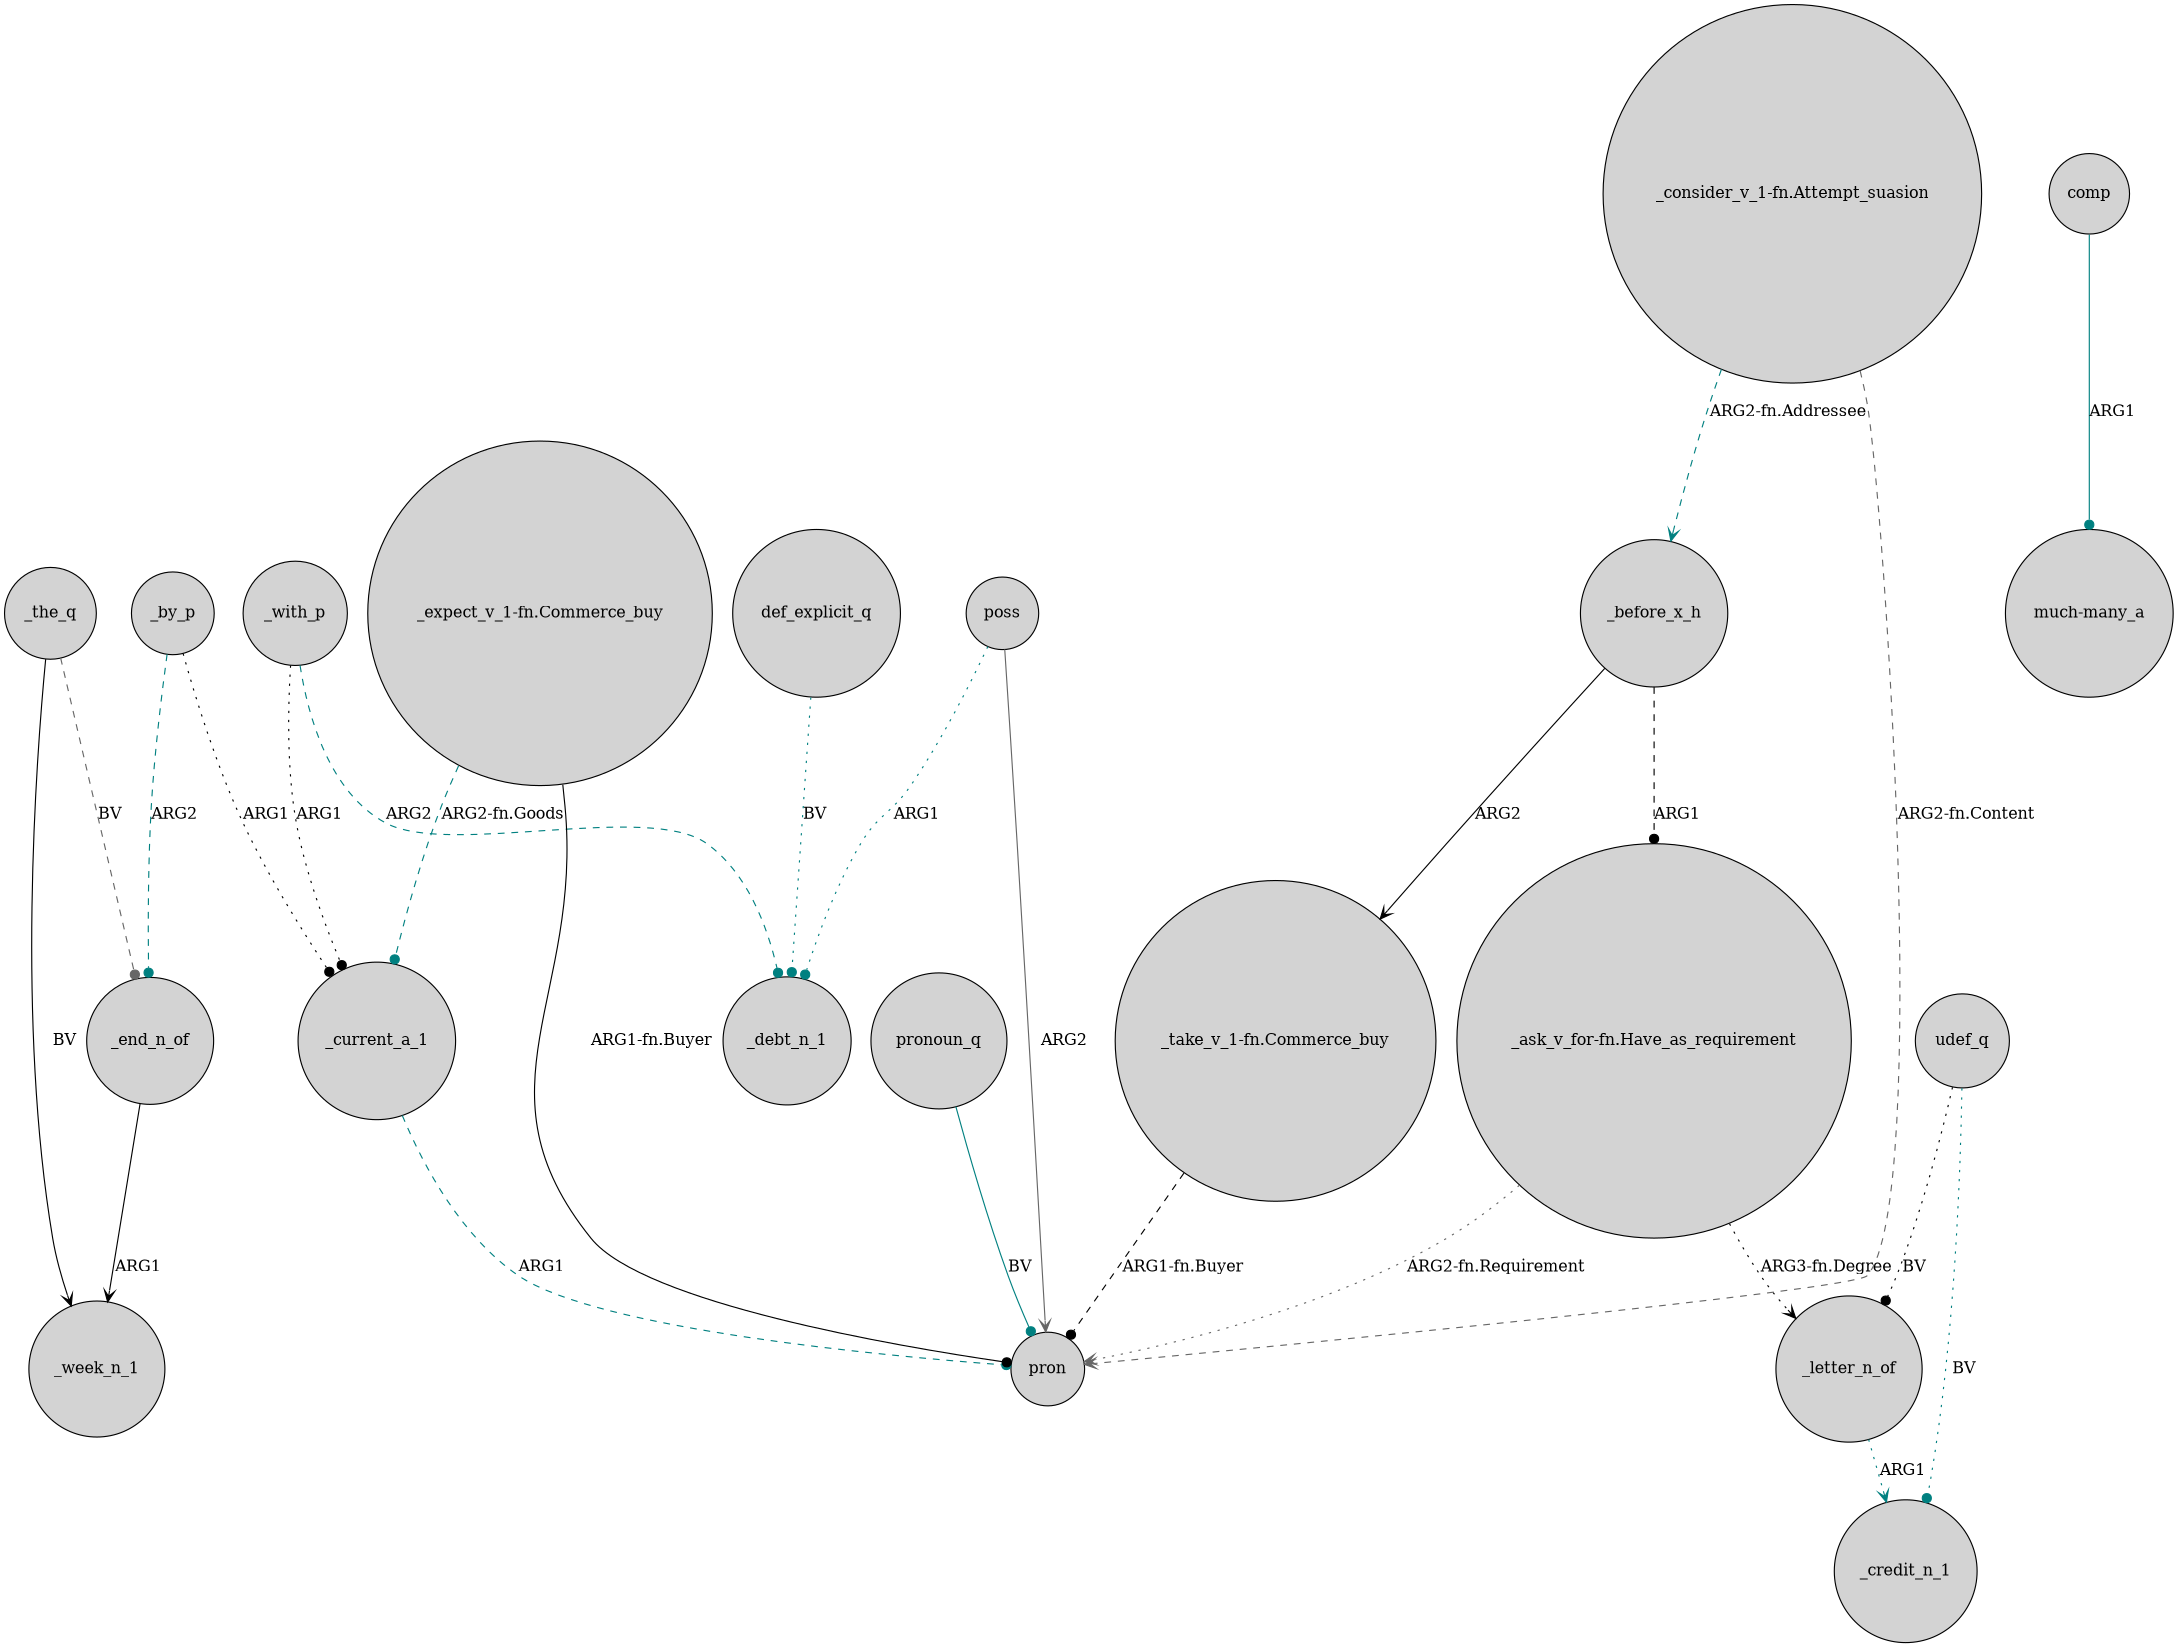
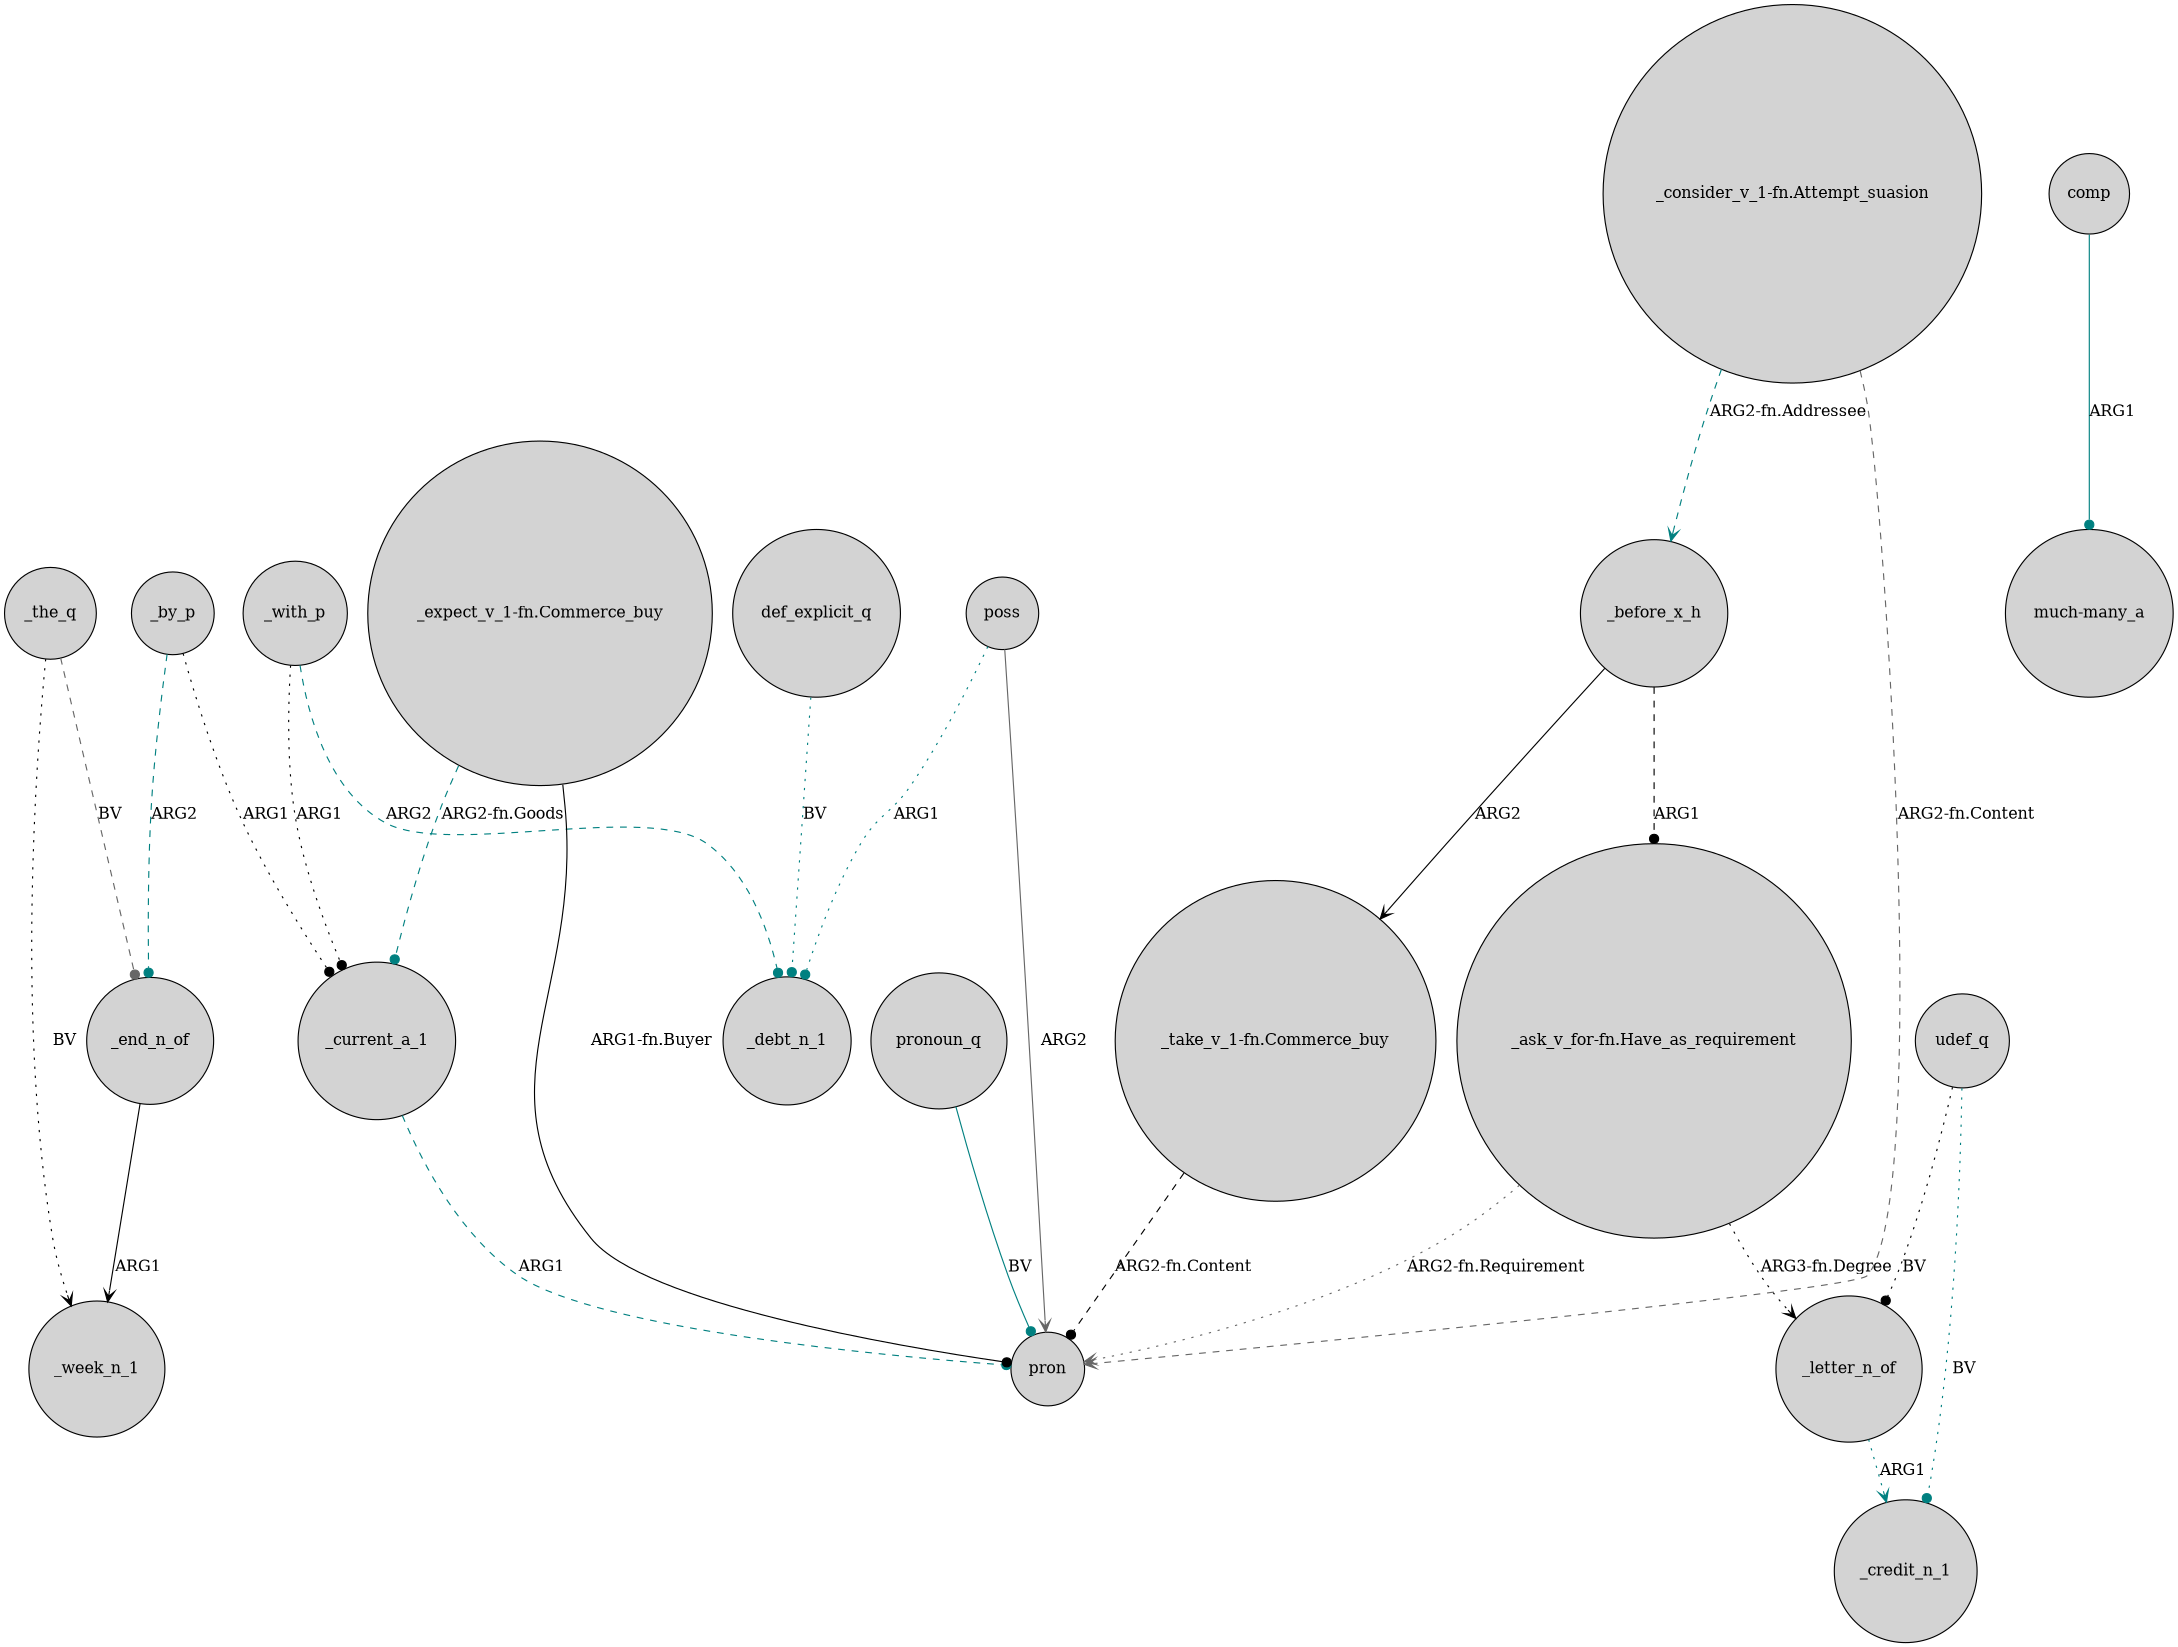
edge "_the_q" -> "_week_n_1": style solid -> dotted
edge "_take_v_1-fn.Commerce_buy" -> "pron": label "ARG1-fn.Buyer" -> "ARG2-fn.Content"
